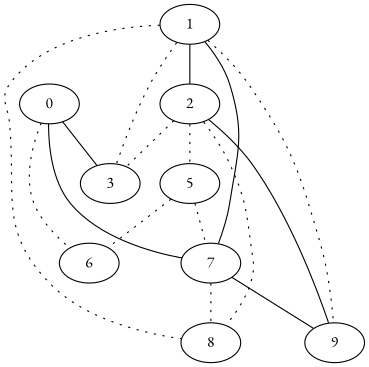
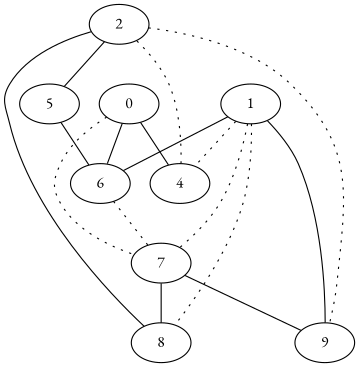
edge "1" -- "2": now "1" -- "6"
edge "1" -- "7": style solid -> dotted
edge "2" -- "5": style dotted -> solid
edge "1" -- "9": style dotted -> solid
node "3": label "3" -> "4"
edge "0" -- "6": style dotted -> solid
edge "2" -- "9": style solid -> dotted
edge "0" -- "7": style solid -> dotted
edge "2" -- "8": style dotted -> solid
edge "5" -- "6": style dotted -> solid
edge "5" -- "7": now "6" -- "7"
edge "7" -- "8": style dotted -> solid
